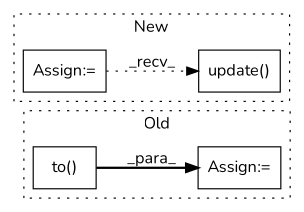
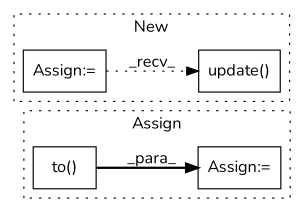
cluster "Old": label "Old" -> "Assign"
